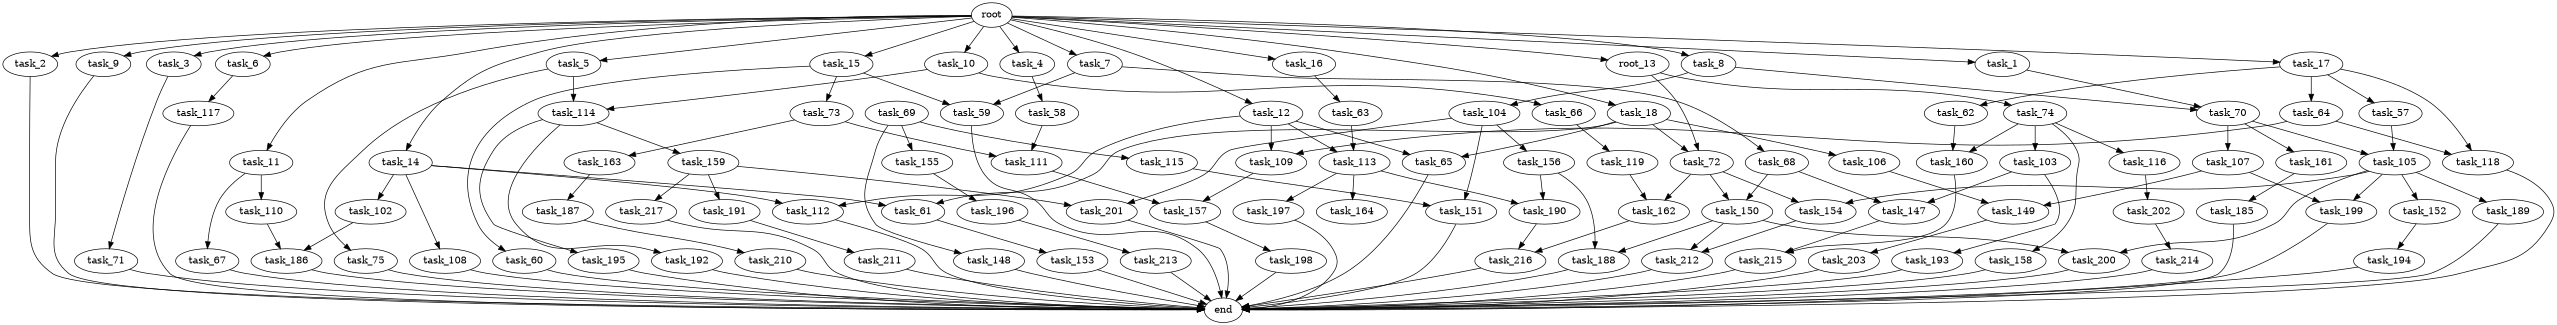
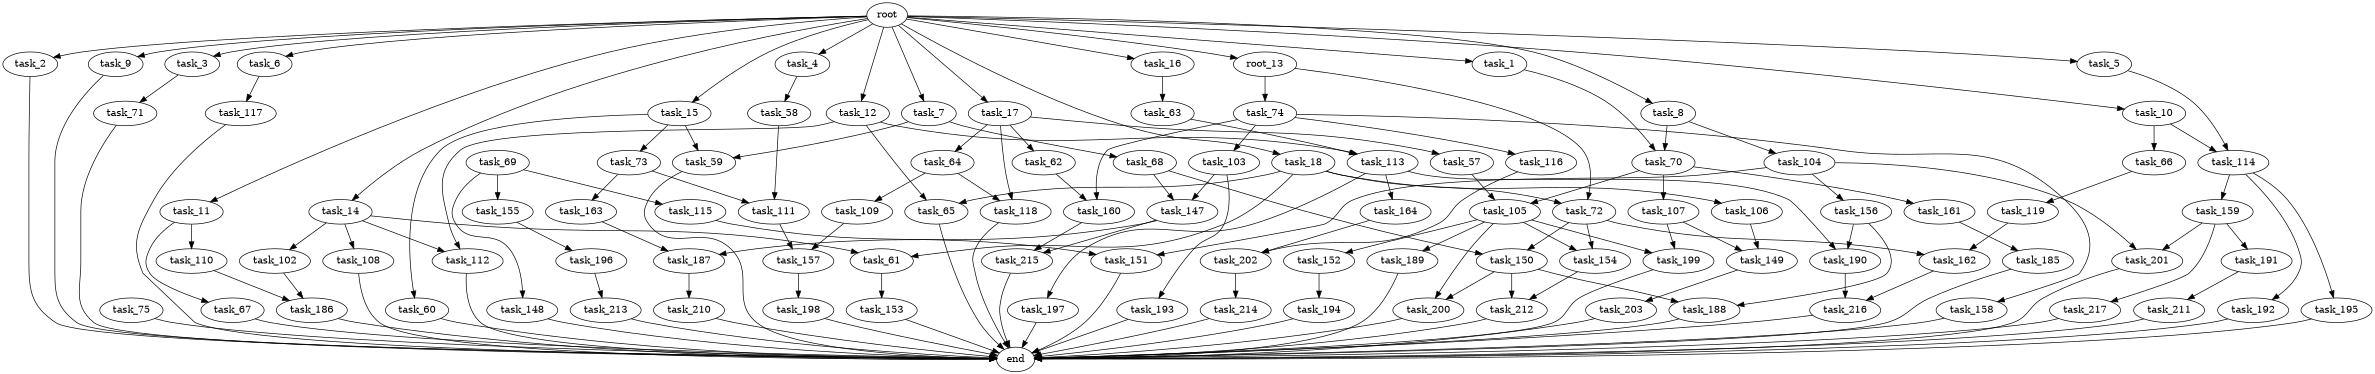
edge "task_5" -> "task_75": removed
edge "task_12" -> "task_109": removed
edge "task_164" -> "task_202": added
edge "task_147" -> "task_187": added
